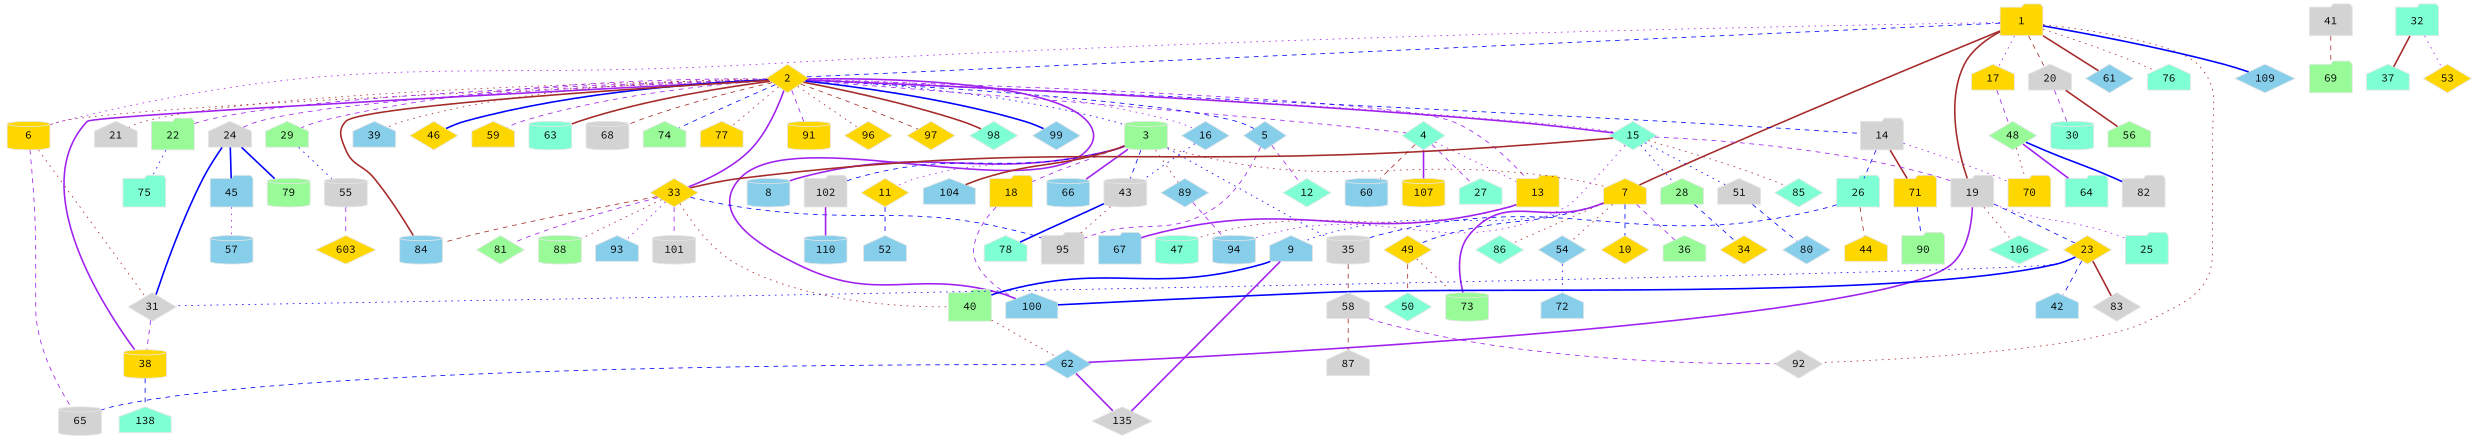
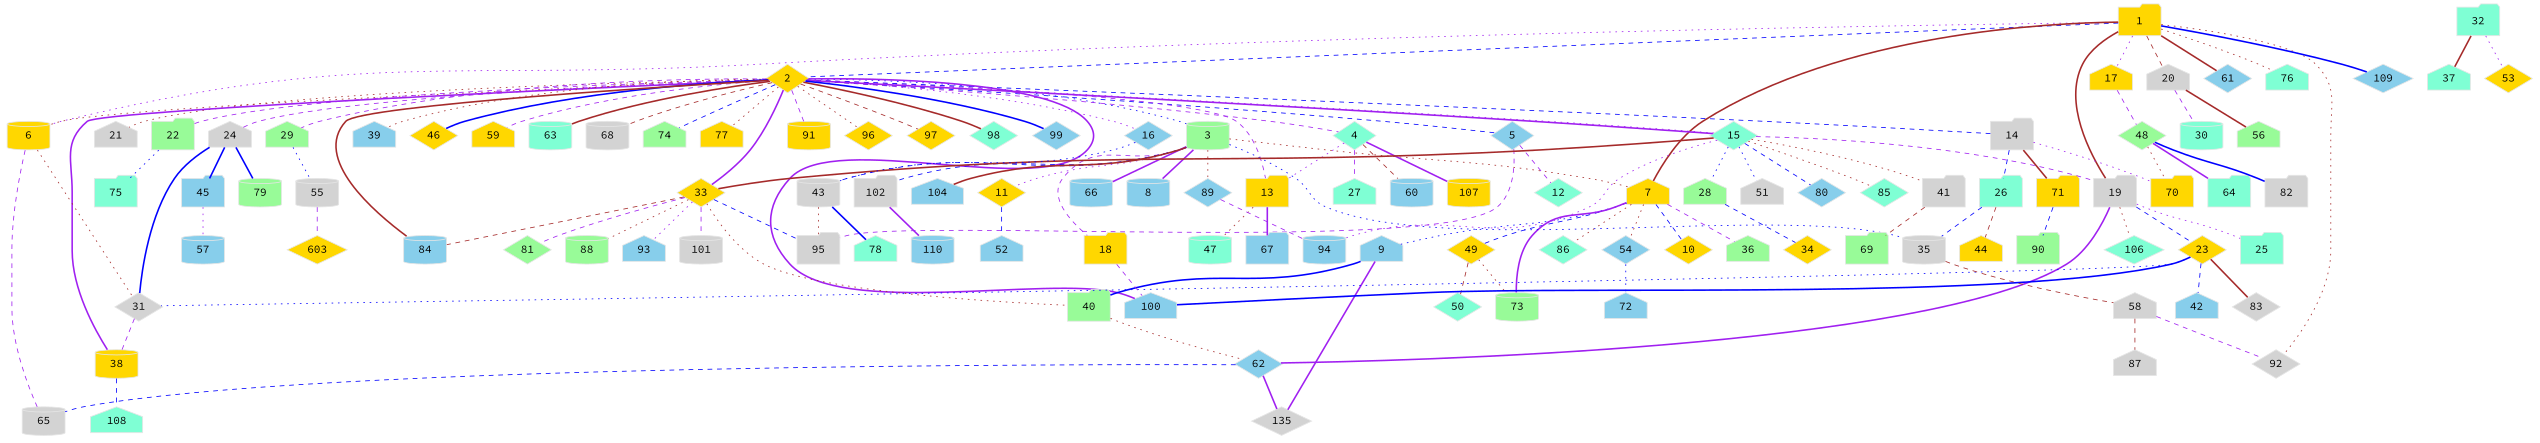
edge "15" -- "41": added
edge "51" -- "80": now "15" -- "80"
node "138": label "138" -> "108"
